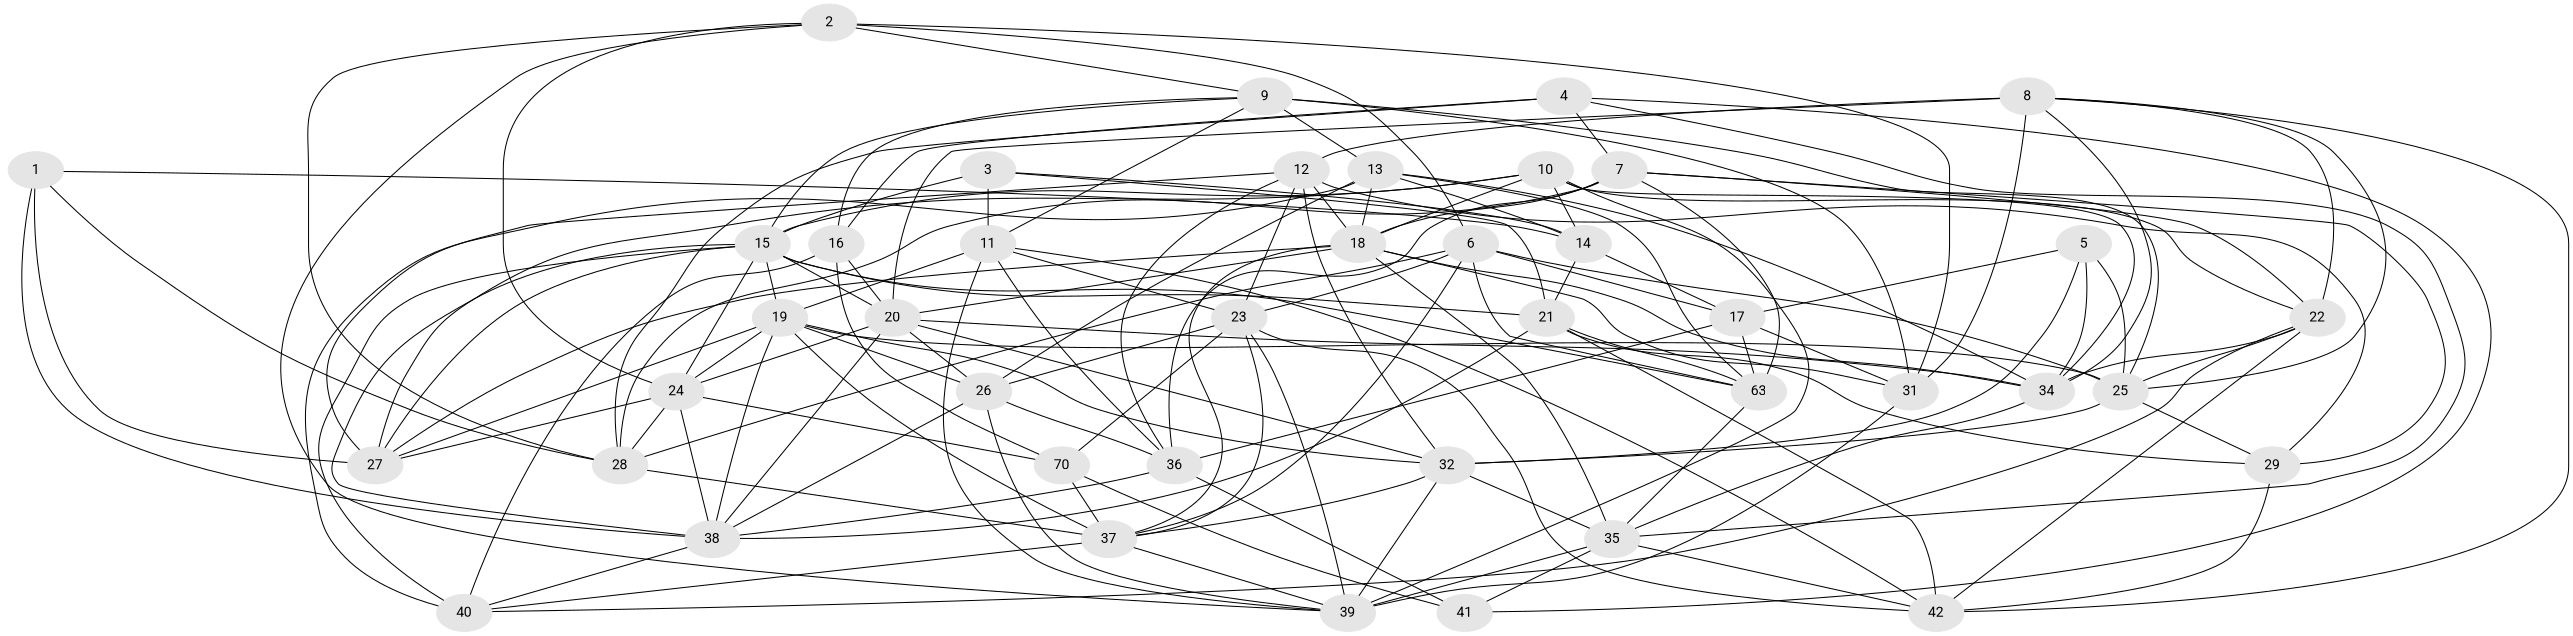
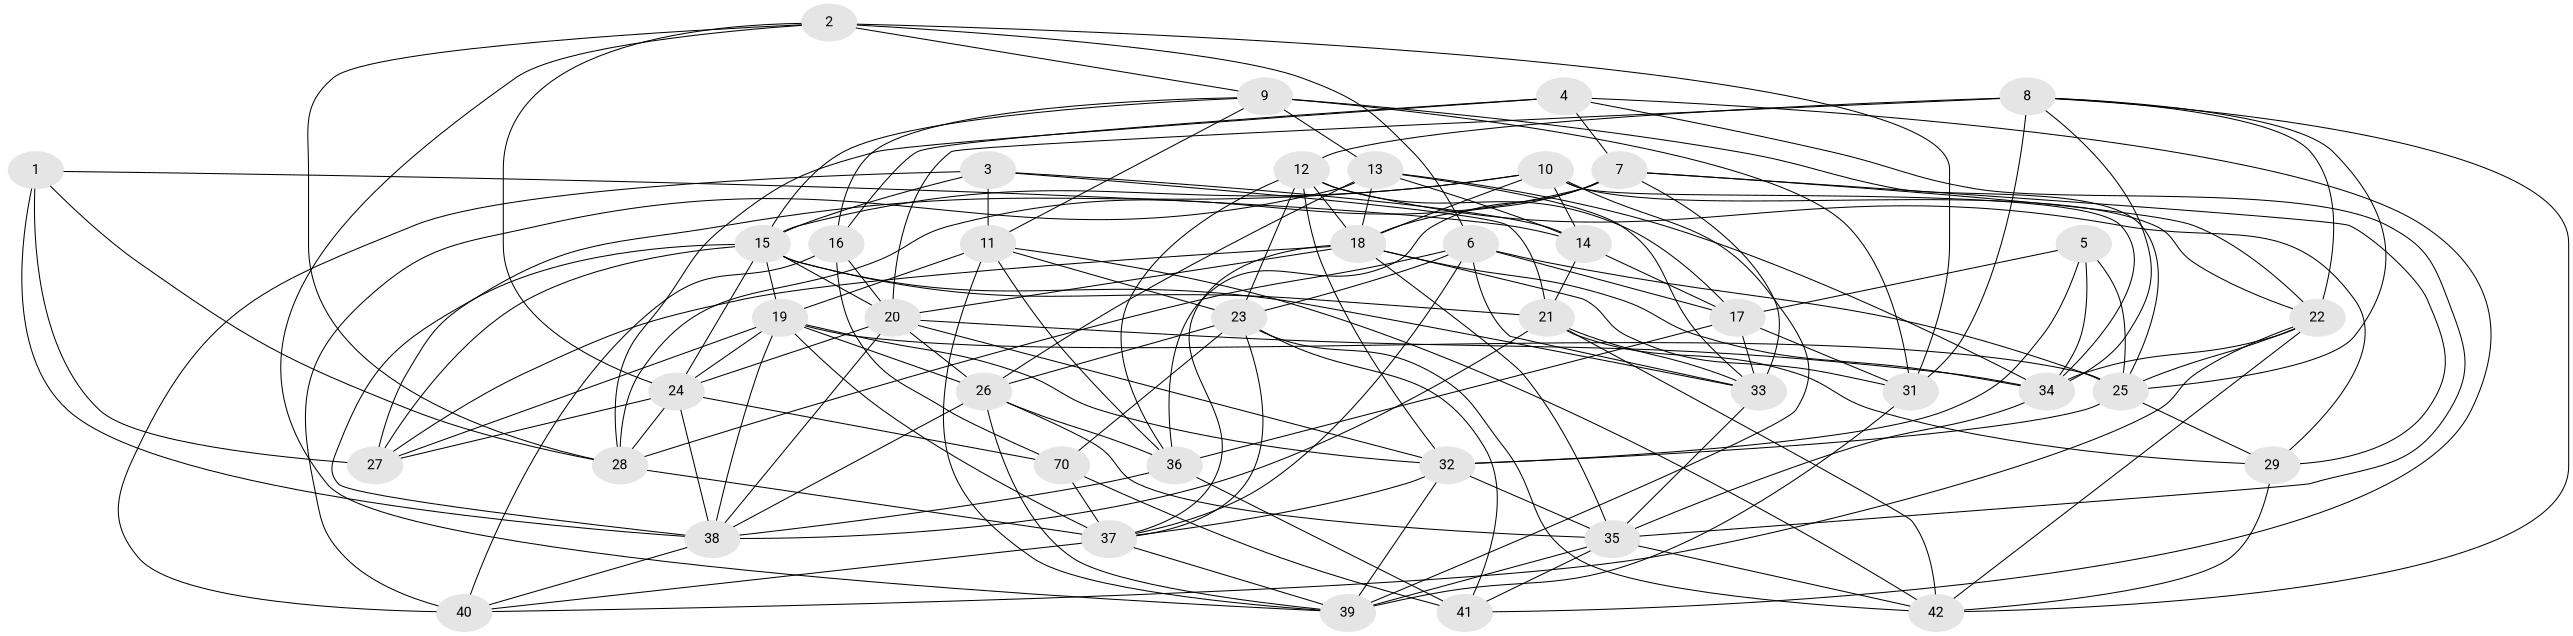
edge "12" -- "27": now "12" -- "17"
edge "15" -- "40": now "3" -- "40"
node "63": label "63" -> "33"
edge "23" -- "39": now "23" -- "41"
edge "26" -- "35": added
